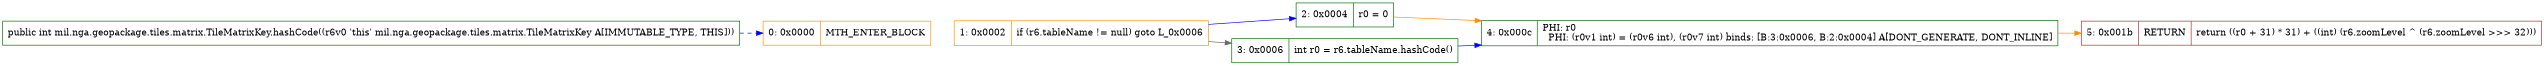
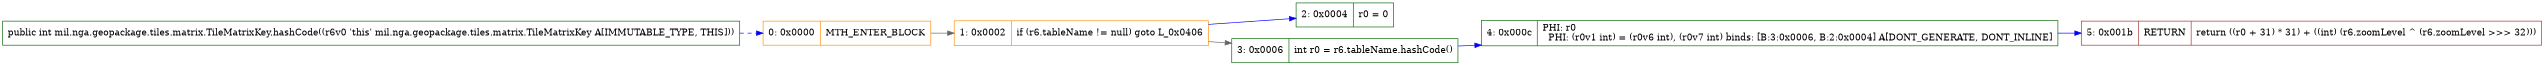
edge "2: 0x0004" -> "4: 0x000c": removed
edge "0: 0x0000" -> "1: 0x0002": added
node "1: 0x0002": text "if (r6.tableName != null) goto L_0x0006" -> "if (r6.tableName != null) goto L_0x0406"
edge "4: 0x000c" -> "5: 0x001b": color darkorange -> blue
